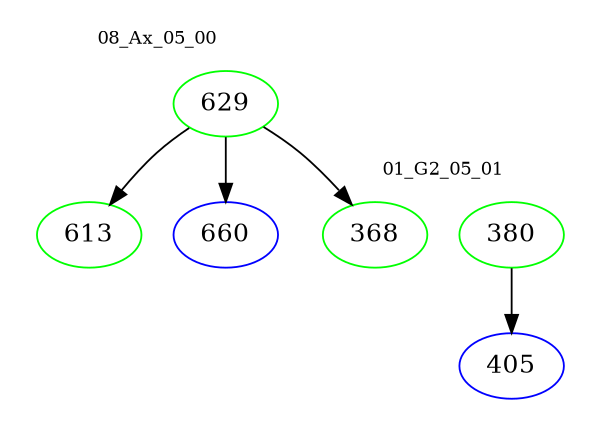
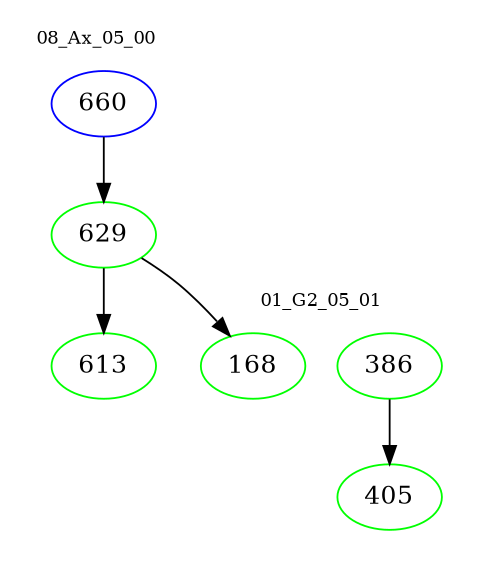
edge "629" -> "660": reversed
node "368": label "368" -> "168"
node "380": label "380" -> "386"
node "405": color blue -> green
